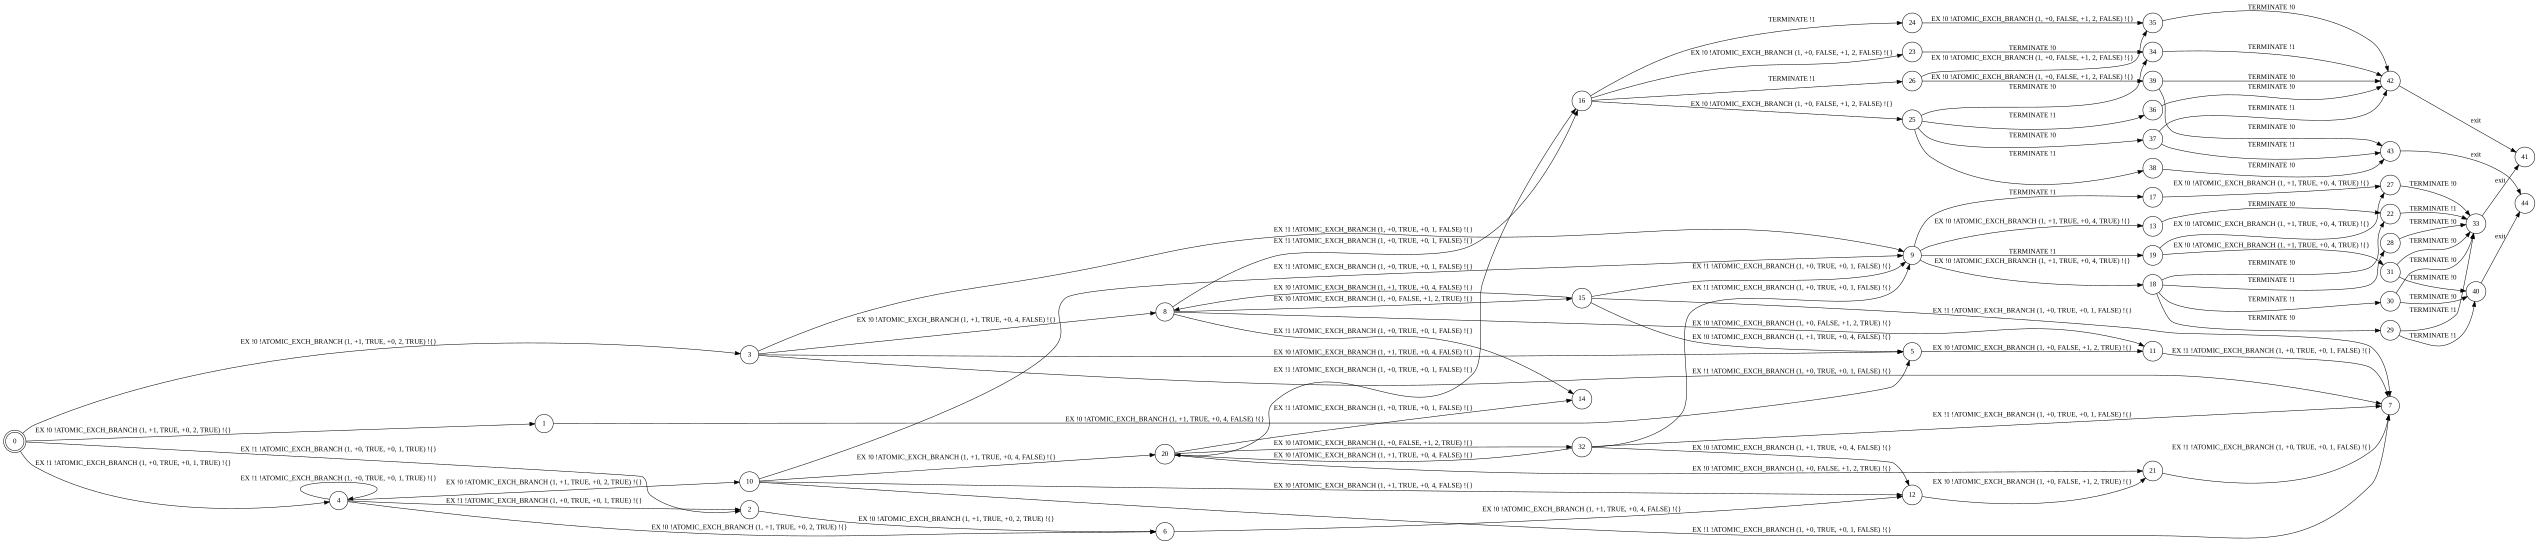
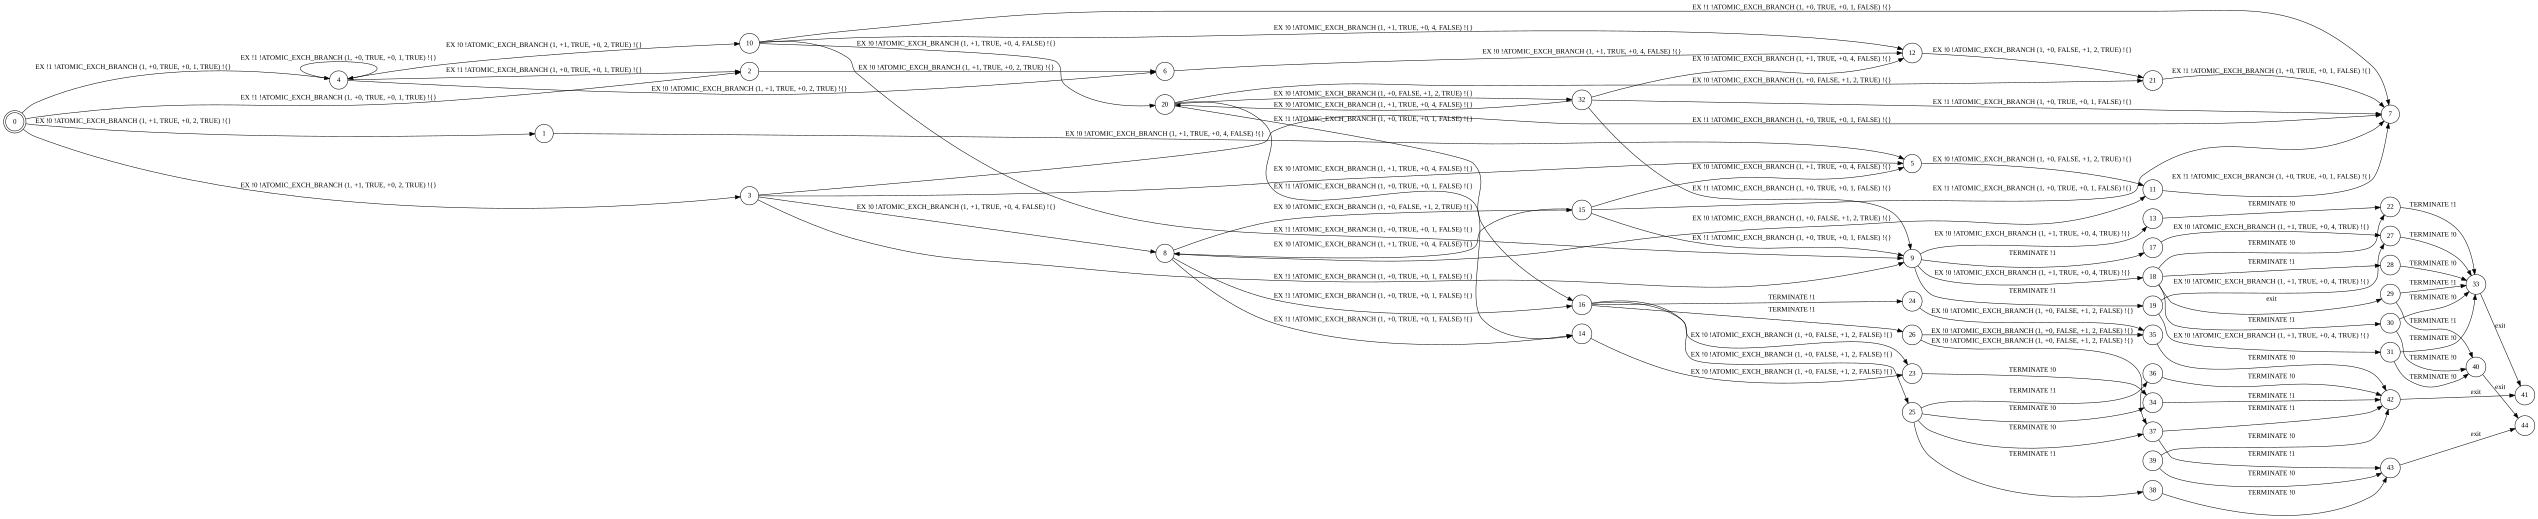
edge "26" -> "39": now "26" -> "37"
edge "18" -> "29": label "TERMINATE !0" -> "exit"
edge "14" -> "23": added, label "EX !0 !ATOMIC_EXCH_BRANCH (1, +0, FALSE, +1, 2, FALSE) !{}"
